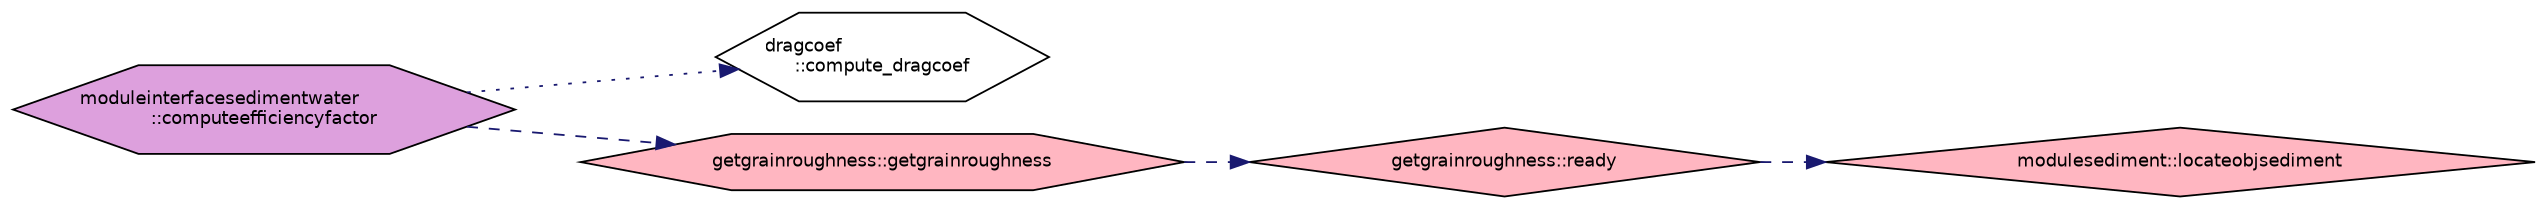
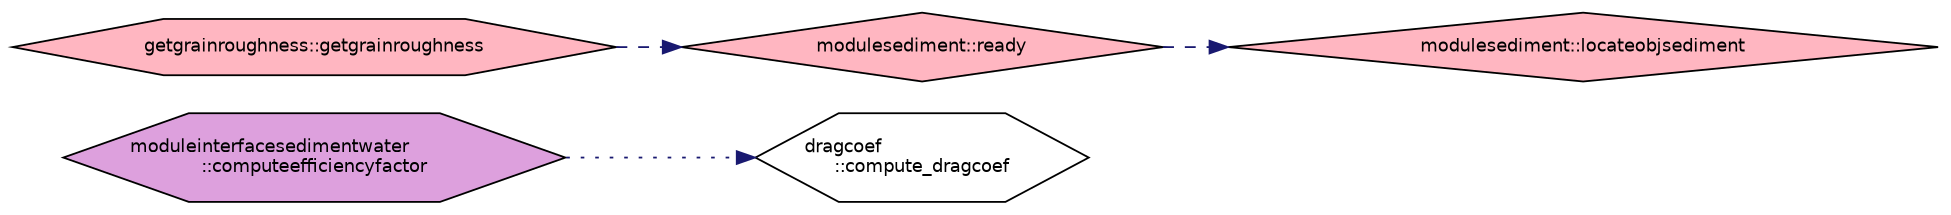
edge "moduleinterfacesedimentwater ::computeefficiencyfactor" -> "getgrainroughness::getgrainroughness": removed
node "getgrainroughness::ready": label "getgrainroughness::ready" -> "modulesediment::ready"
